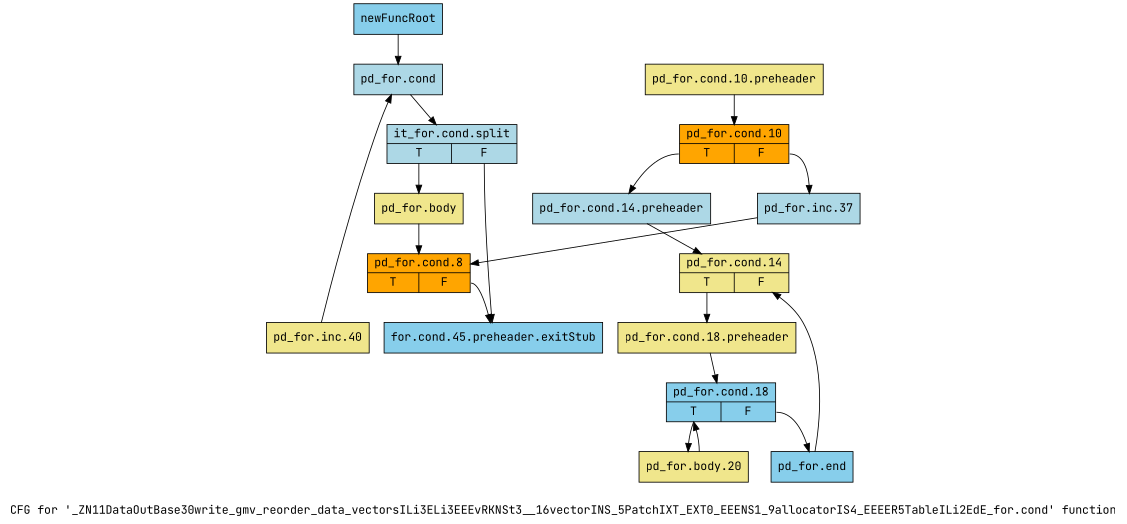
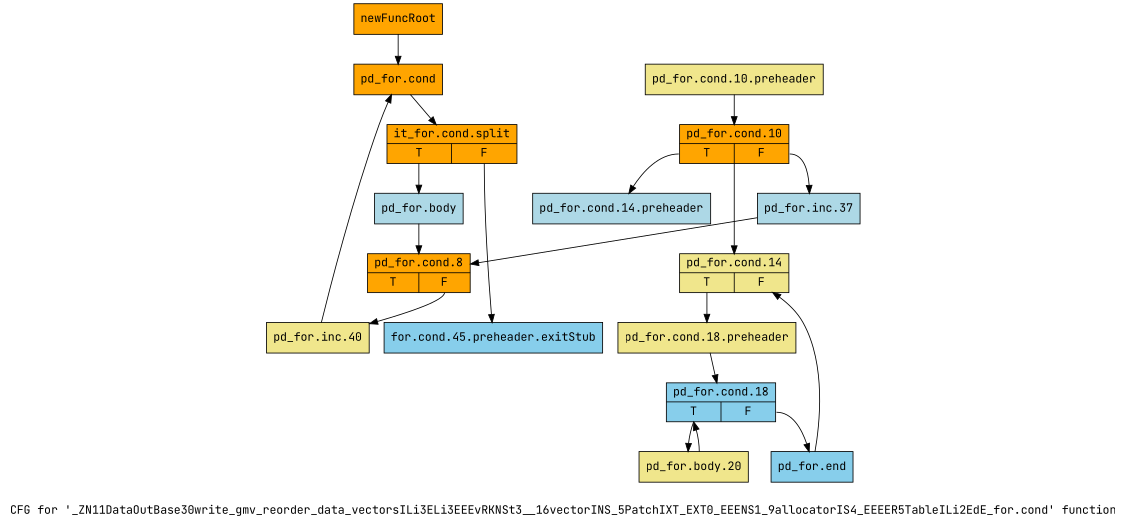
node "newFuncRoot": fillcolor skyblue -> orange
node "pd_for.cond": fillcolor lightblue -> orange
node "it_for.cond.split": fillcolor lightblue -> orange
node "pd_for.body": fillcolor khaki -> lightblue
edge "pd_for.cond.14.preheader" -> "pd_for.cond.14": now "pd_for.cond.10" -> "pd_for.cond.14"
edge "pd_for.cond.8" -> "for.cond.45.preheader.exitStub": now "pd_for.cond.8" -> "pd_for.inc.40"
